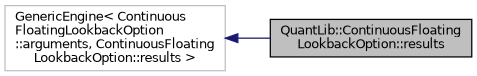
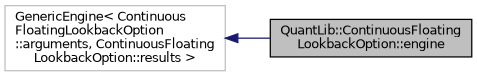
node "QuantLib::ContinuousFloating LookbackOption::results": label "QuantLib::ContinuousFloating LookbackOption::results" -> "QuantLib::ContinuousFloating LookbackOption::engine"
